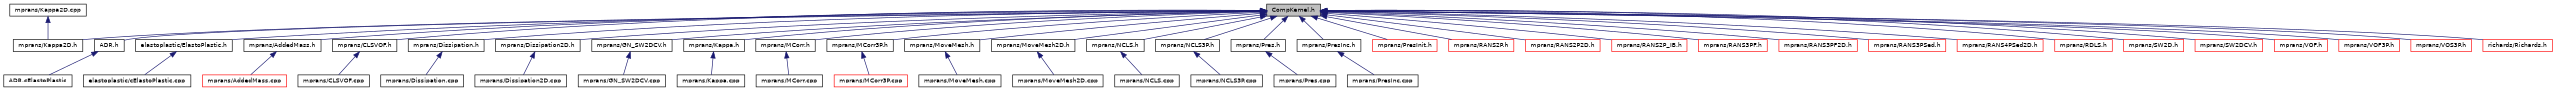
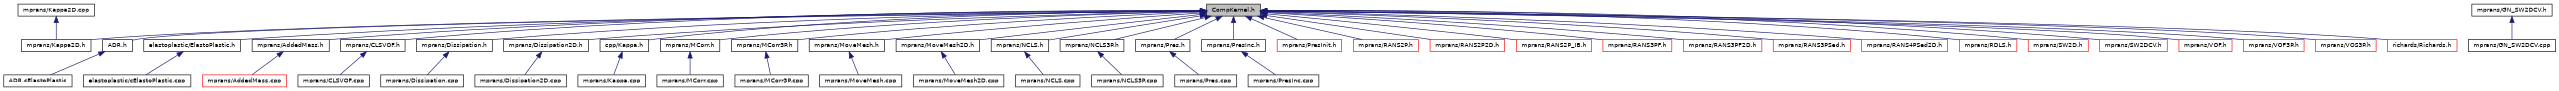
edge "mprans/GN_SW2DCV.h" -> "CompKernel.h": removed
node "mprans/Kappa.h": label "mprans/Kappa.h" -> "cpp/Kappa.h"
node "mprans/MCorr3P.cpp": color red -> black
